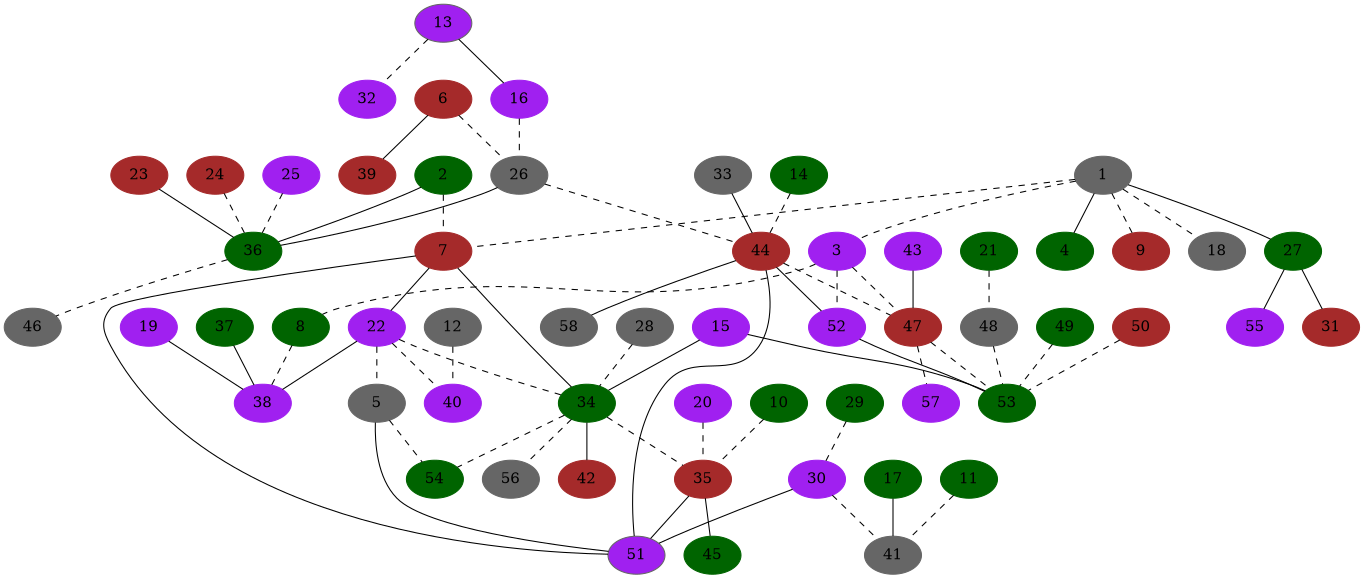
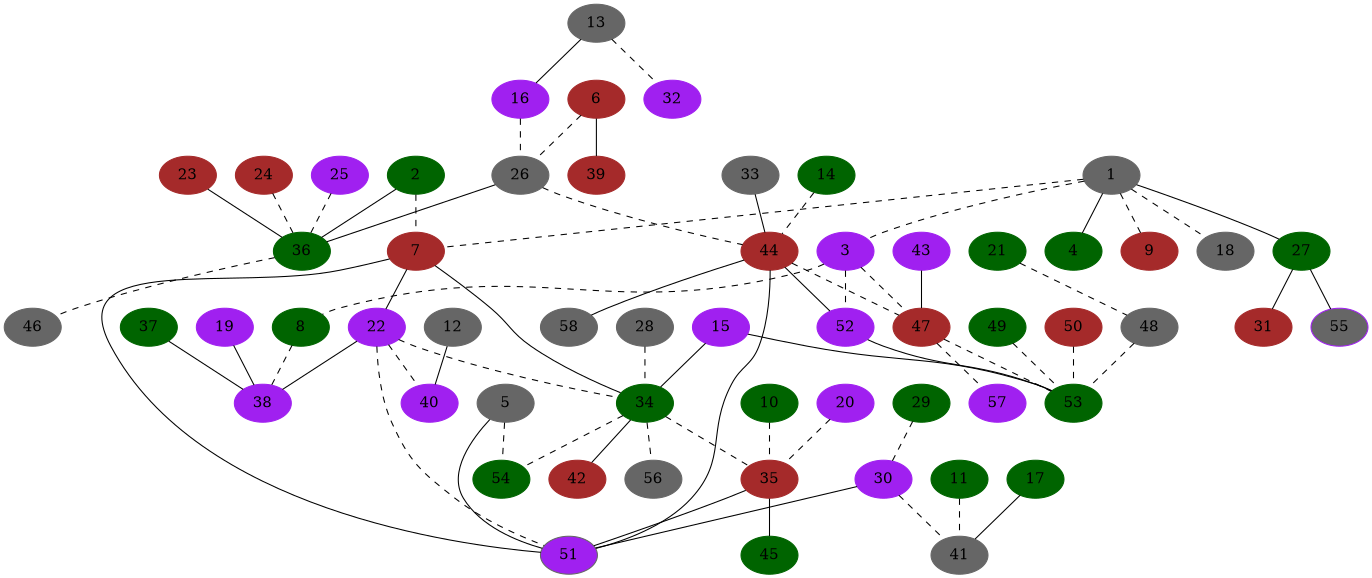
node "13": fillcolor purple -> gray40
node "55": fillcolor purple -> gray40
edge "22" -- "5": now "22" -- "51"
edge "12" -- "40": style dashed -> solid
